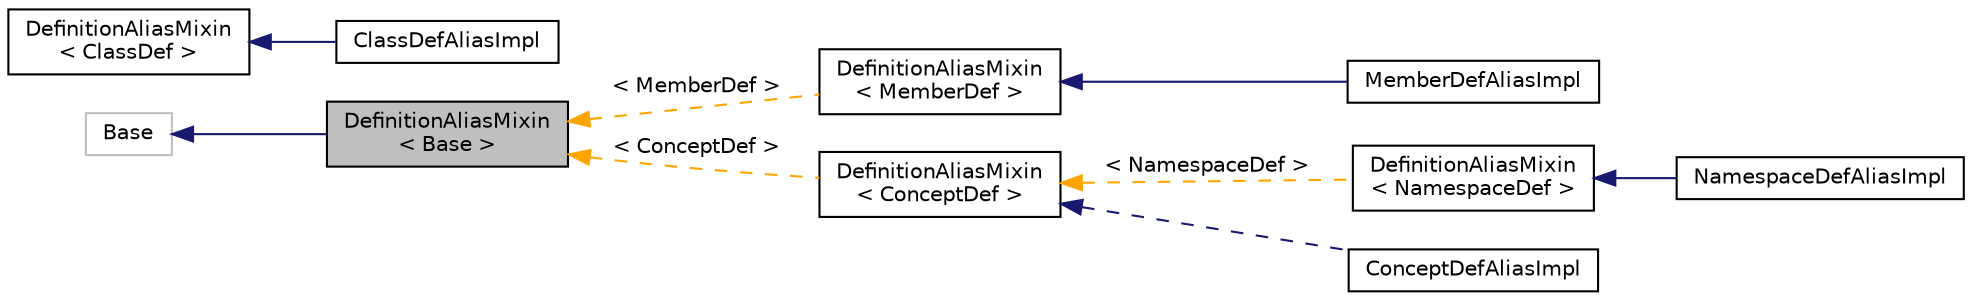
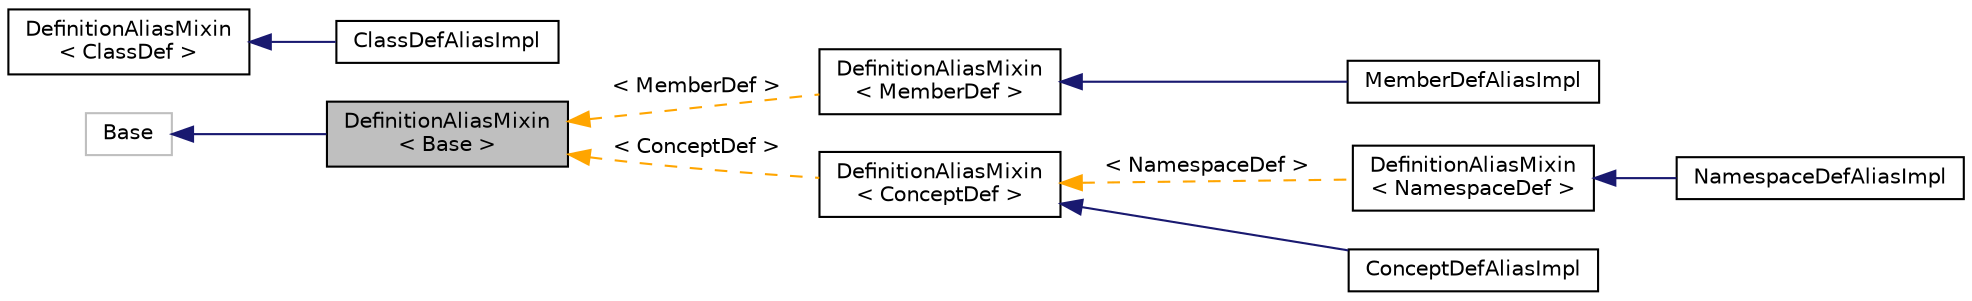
edge "ConceptDefAliasImpl" -> "DefinitionAliasMixin < ConceptDef >": style dashed -> solid
